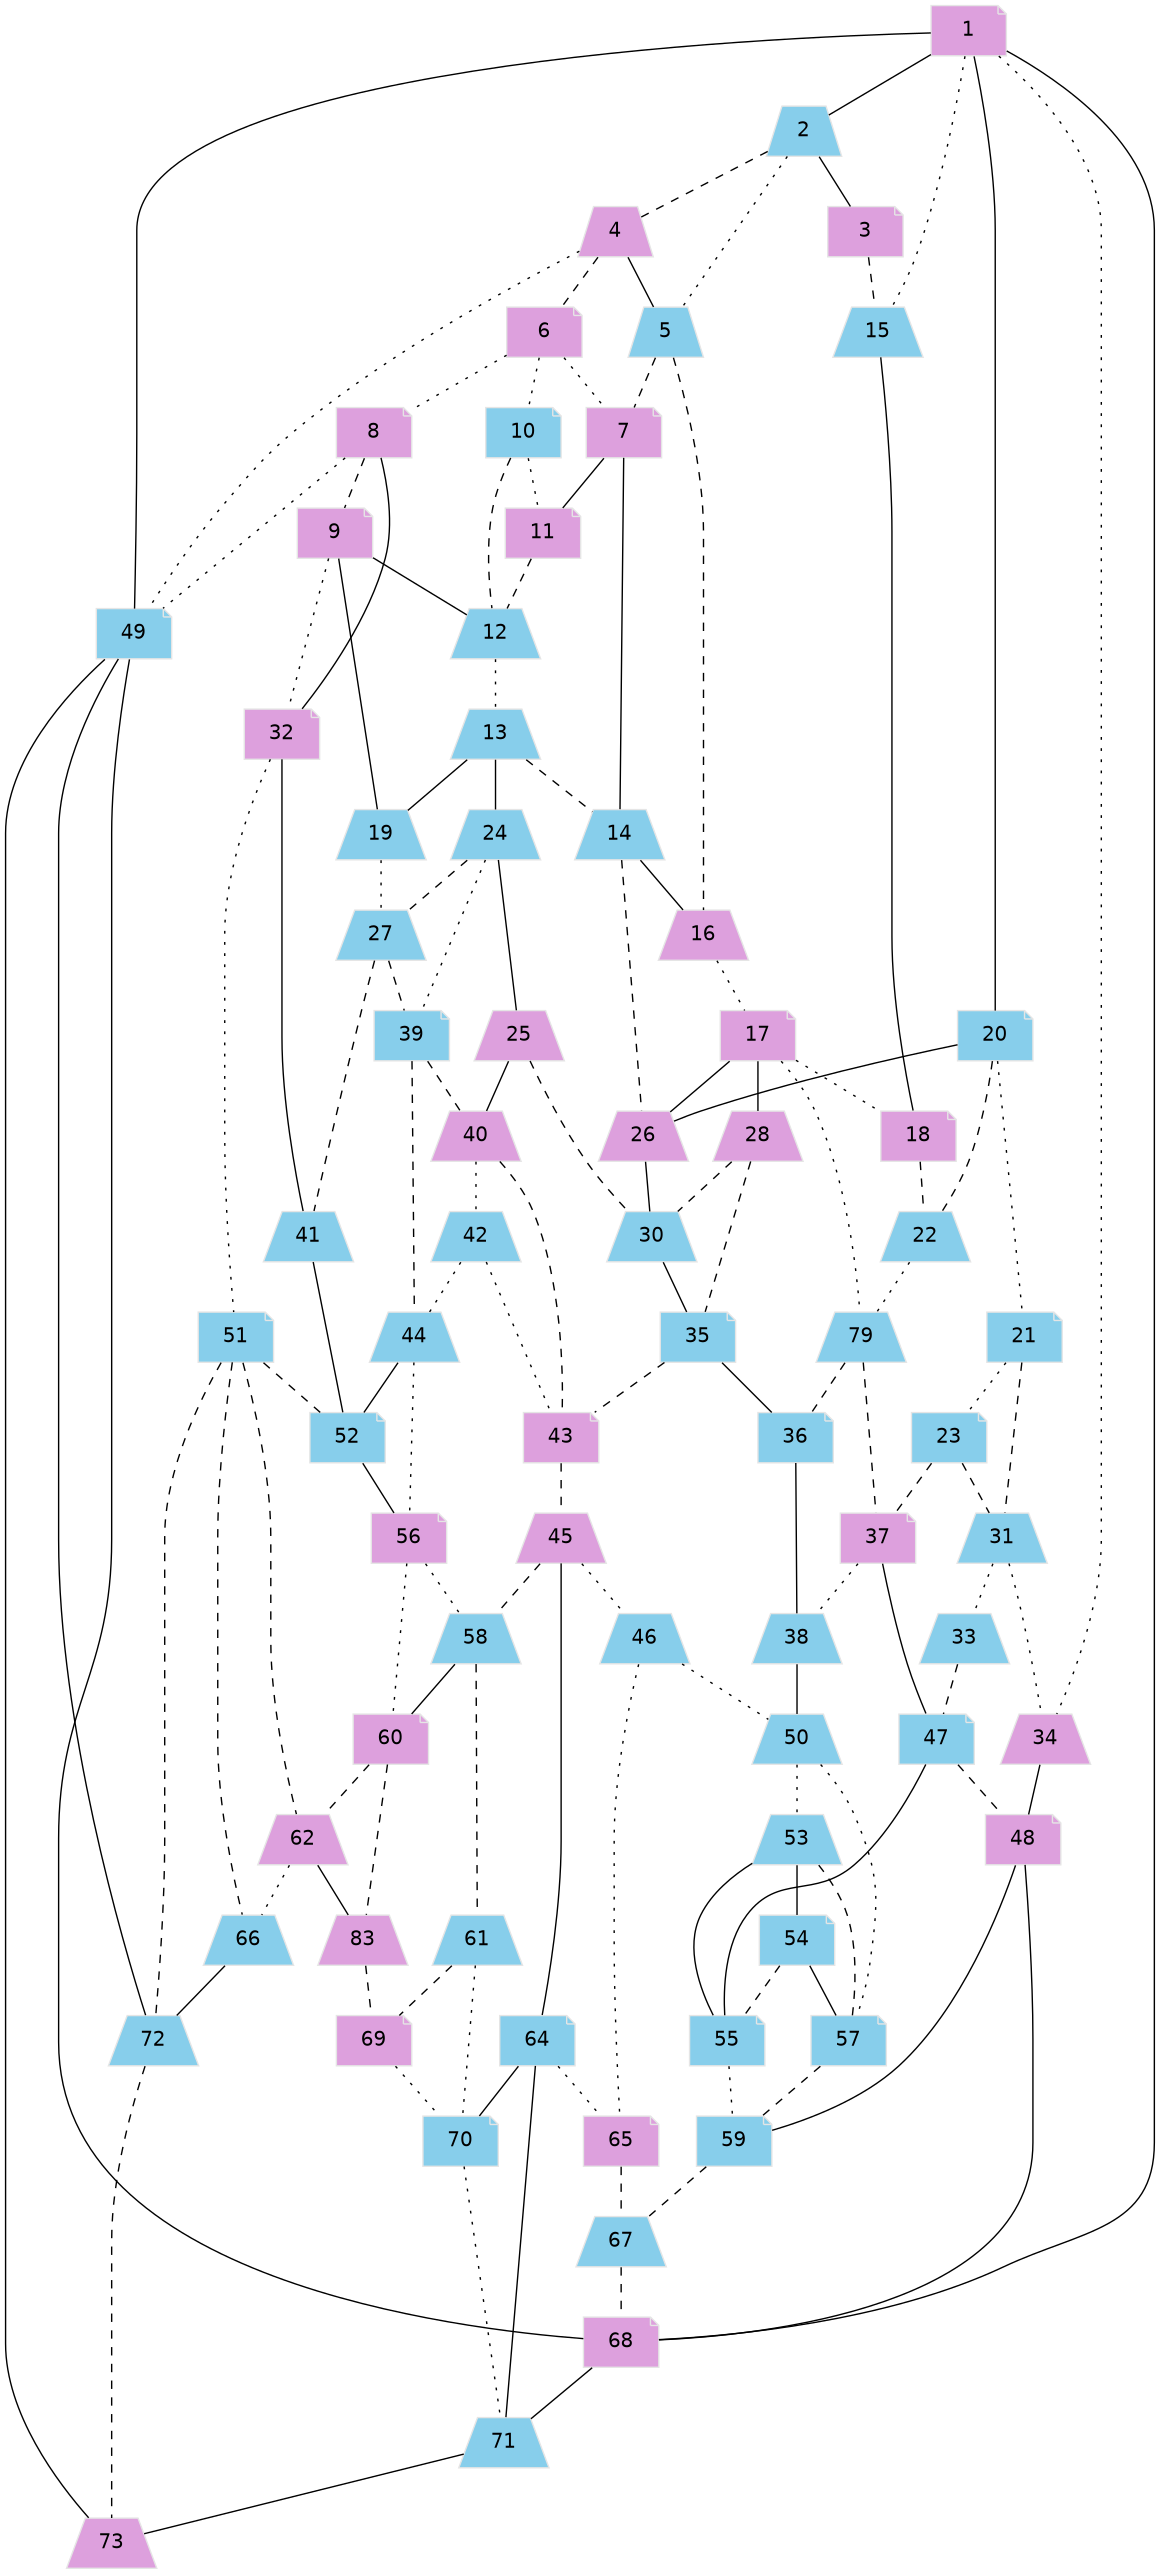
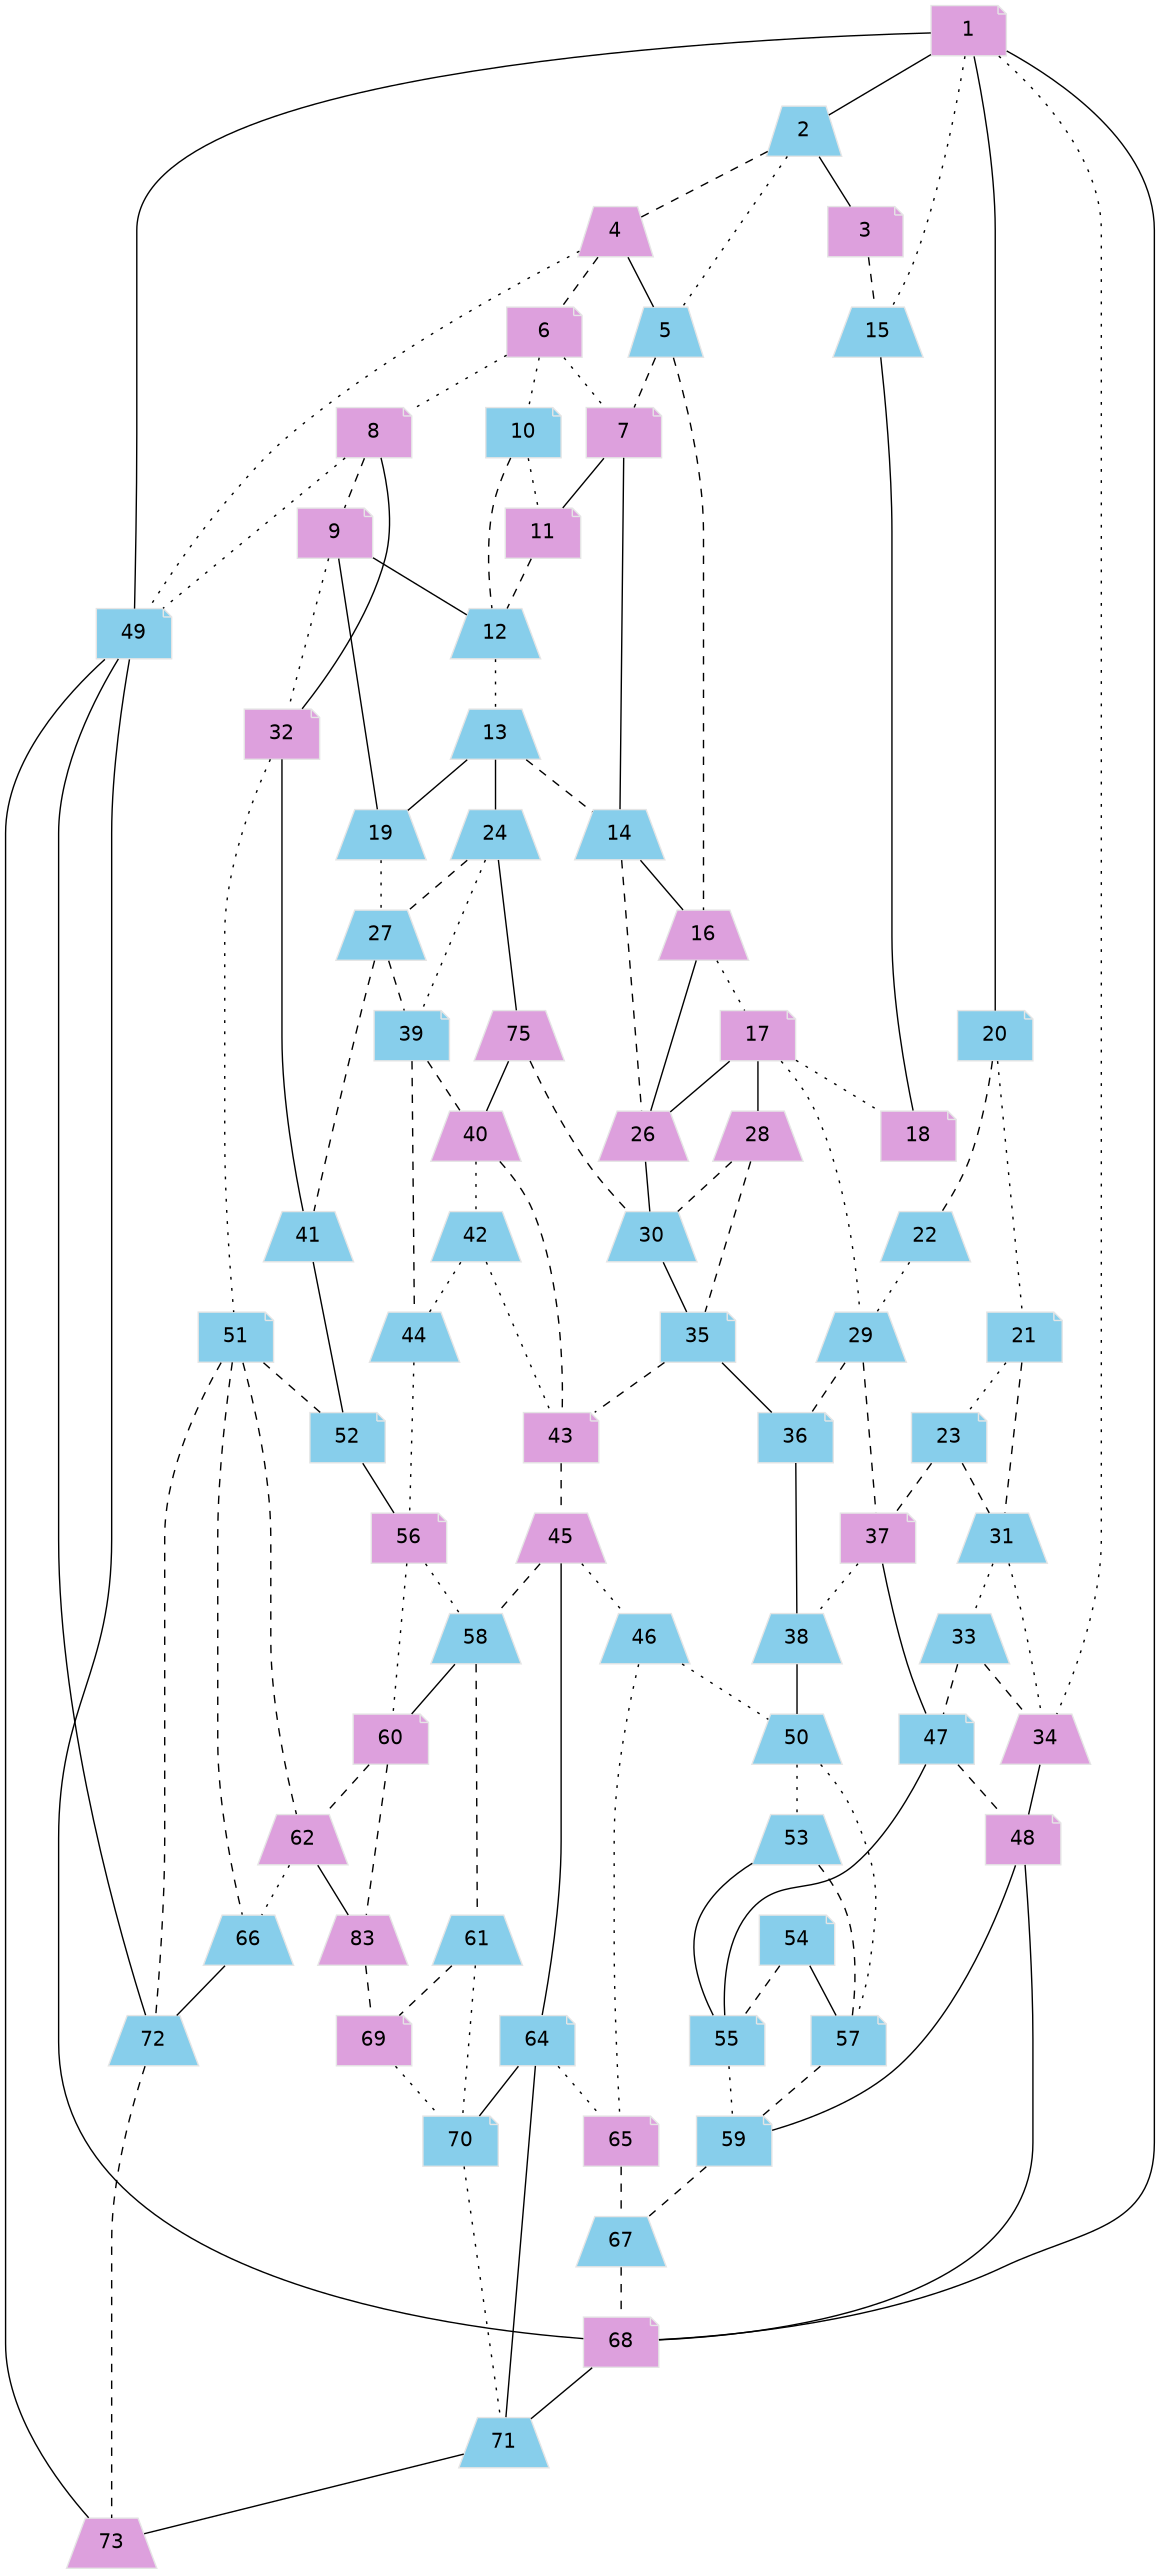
node "25": label "25" -> "75"
edge "20" -- "26": now "16" -- "26"
edge "18" -- "22": removed
node "79": label "79" -> "29"
edge "44" -- "52": removed
edge "33" -- "34": added
edge "53" -- "54": removed
